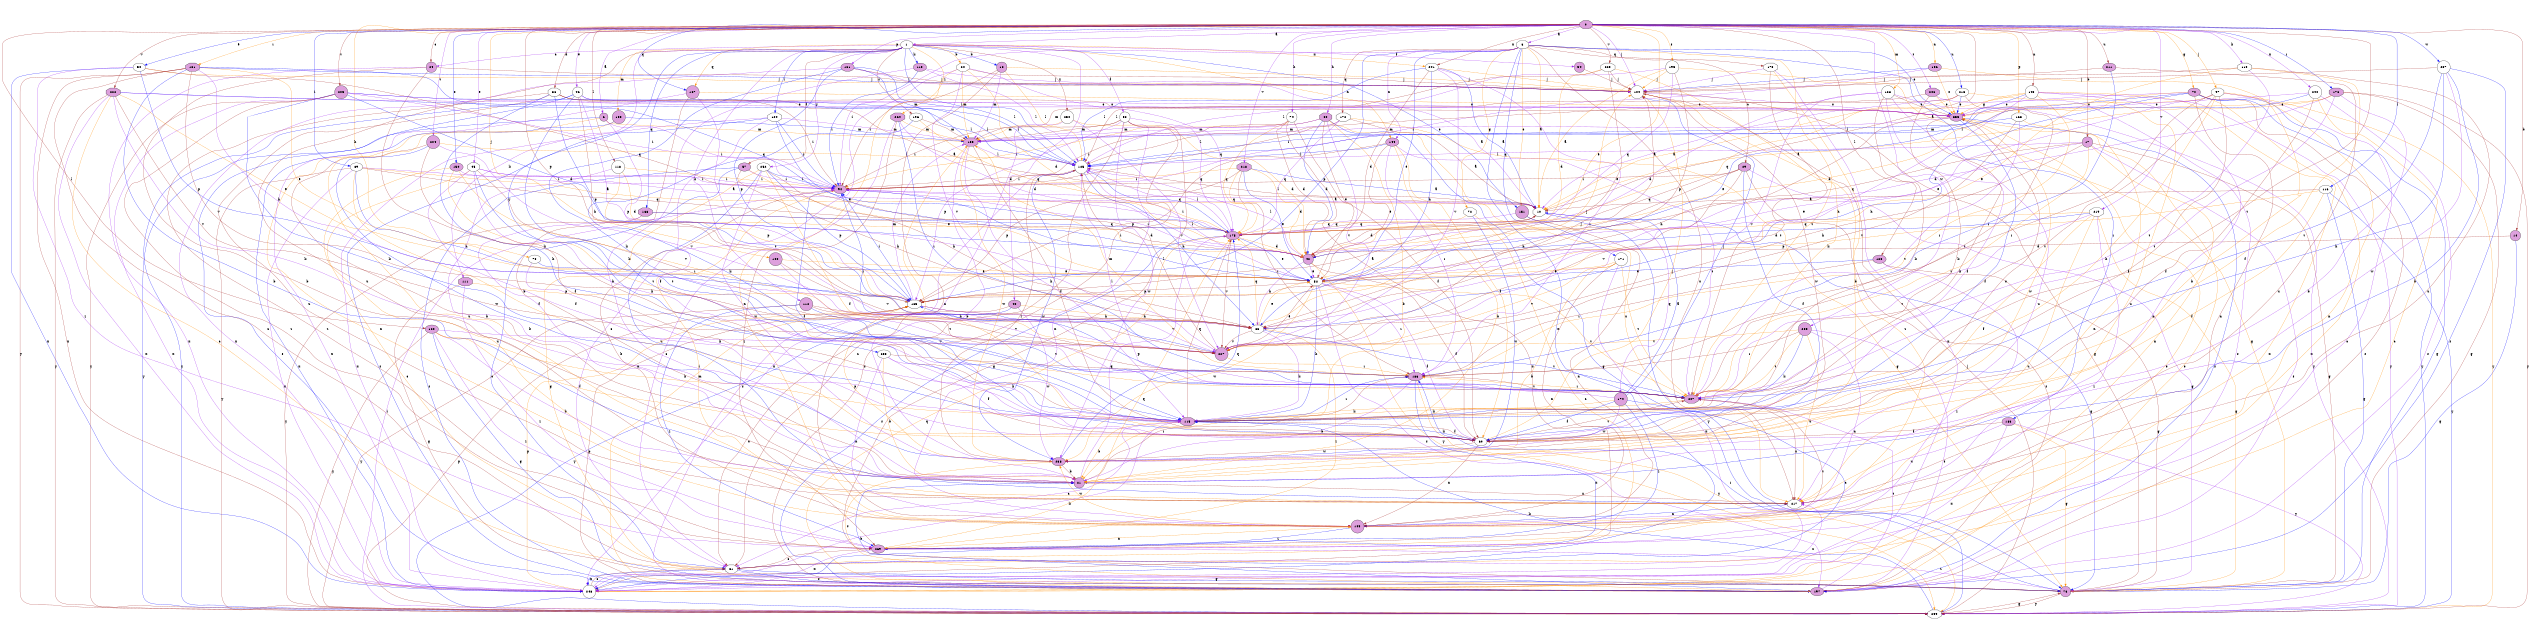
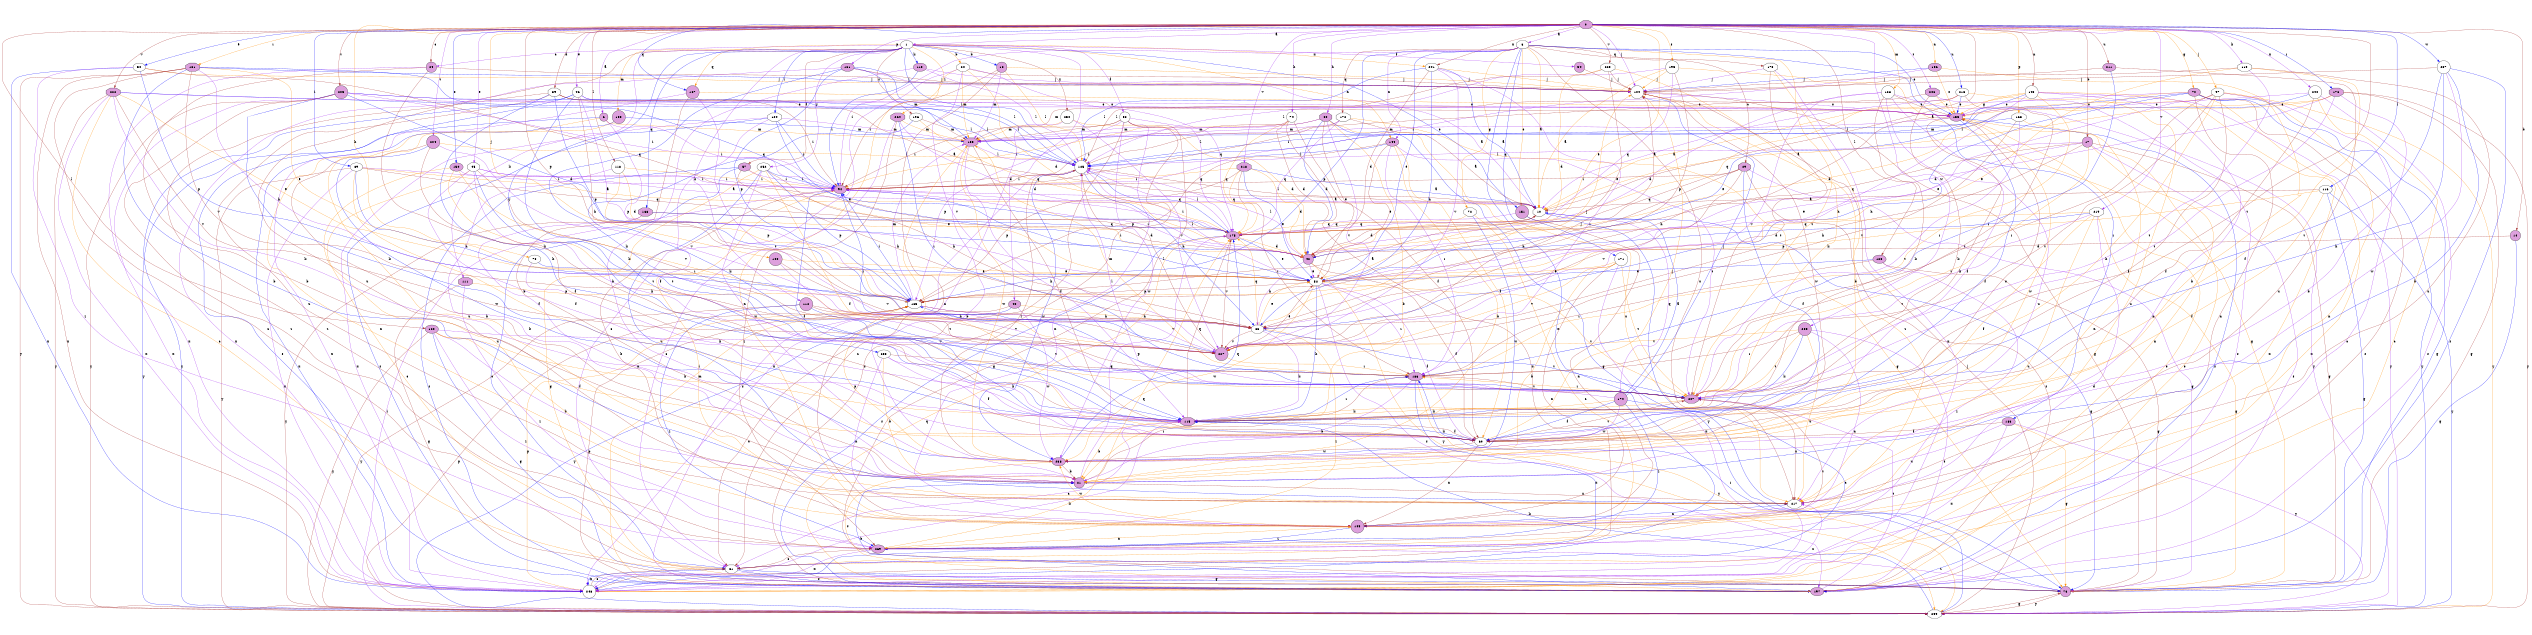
node "36": label "36" -> "39"
node "355": label "355" -> "155"
edge "219" -> "269": label "z" -> "d"
